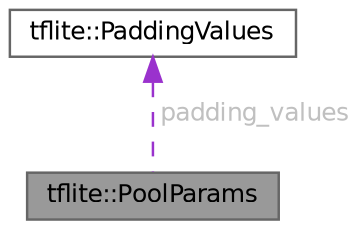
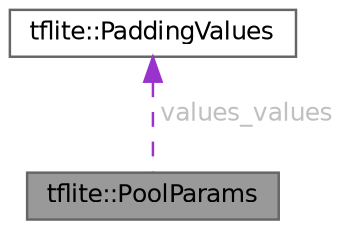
edge "tflite::PoolParams" -> "tflite::PaddingValues": label " padding_values" -> " values_values"
